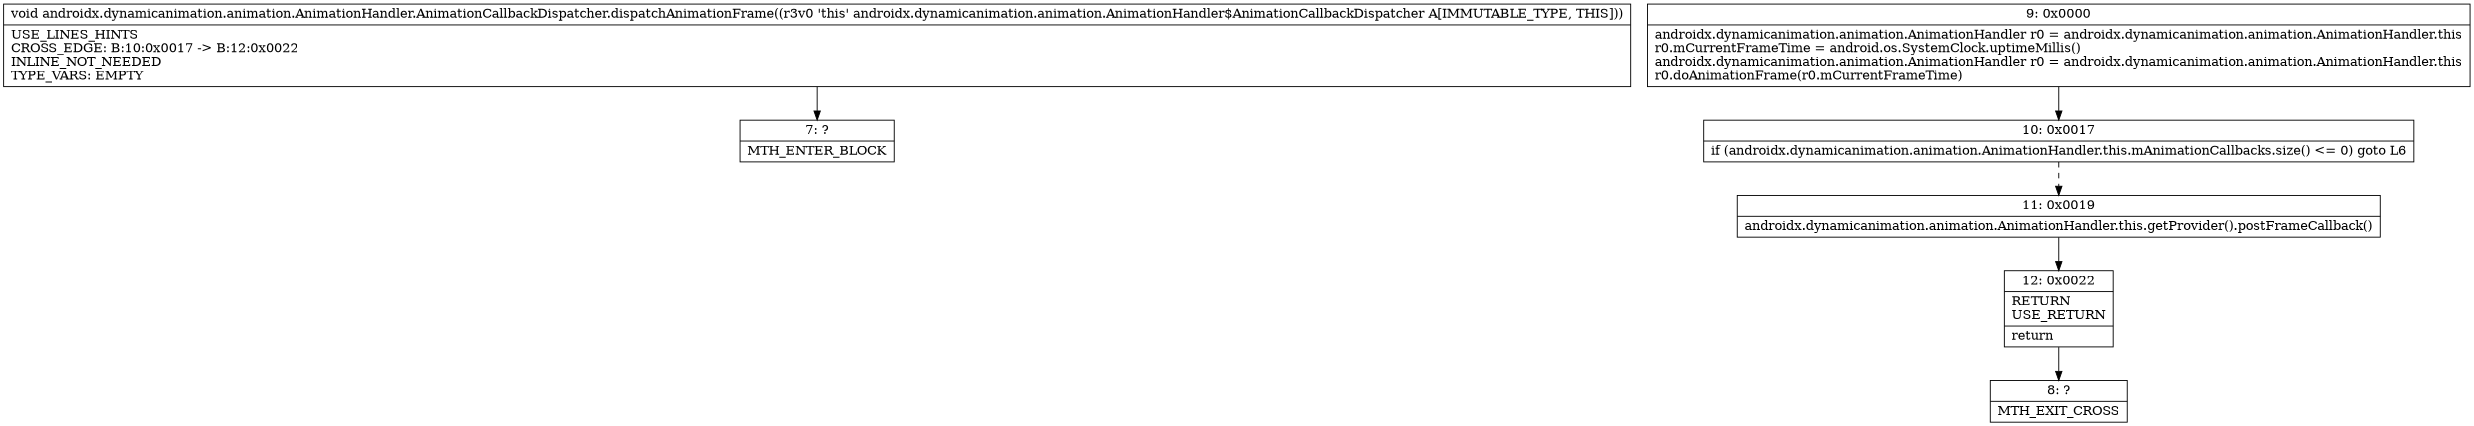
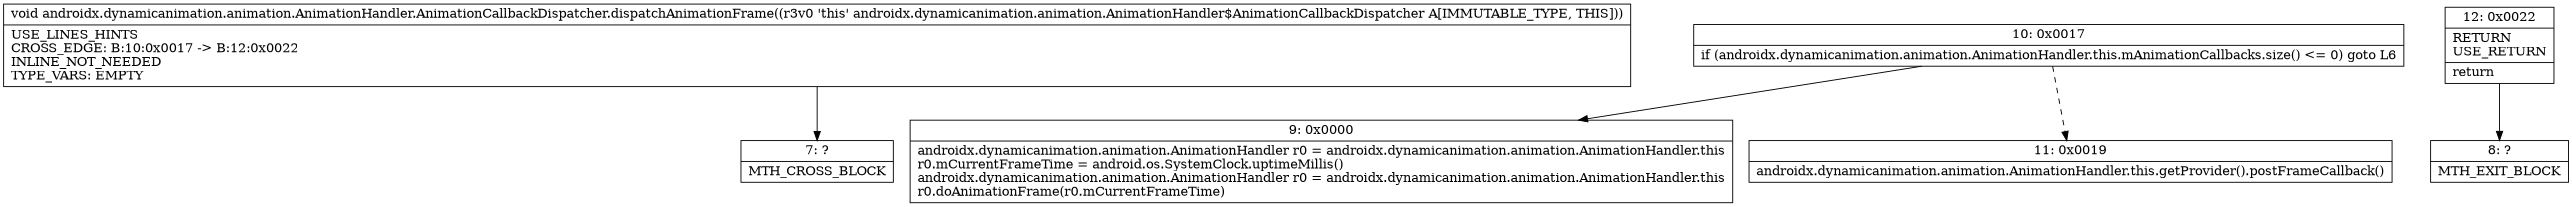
edge "9: 0x0000" -> "10: 0x0017": reversed
node "7: ?": text "MTH_ENTER_BLOCK" -> "MTH_CROSS_BLOCK"
edge "11: 0x0019" -> "12: 0x0022": removed
node "8: ?": text "MTH_EXIT_CROSS" -> "MTH_EXIT_BLOCK"
